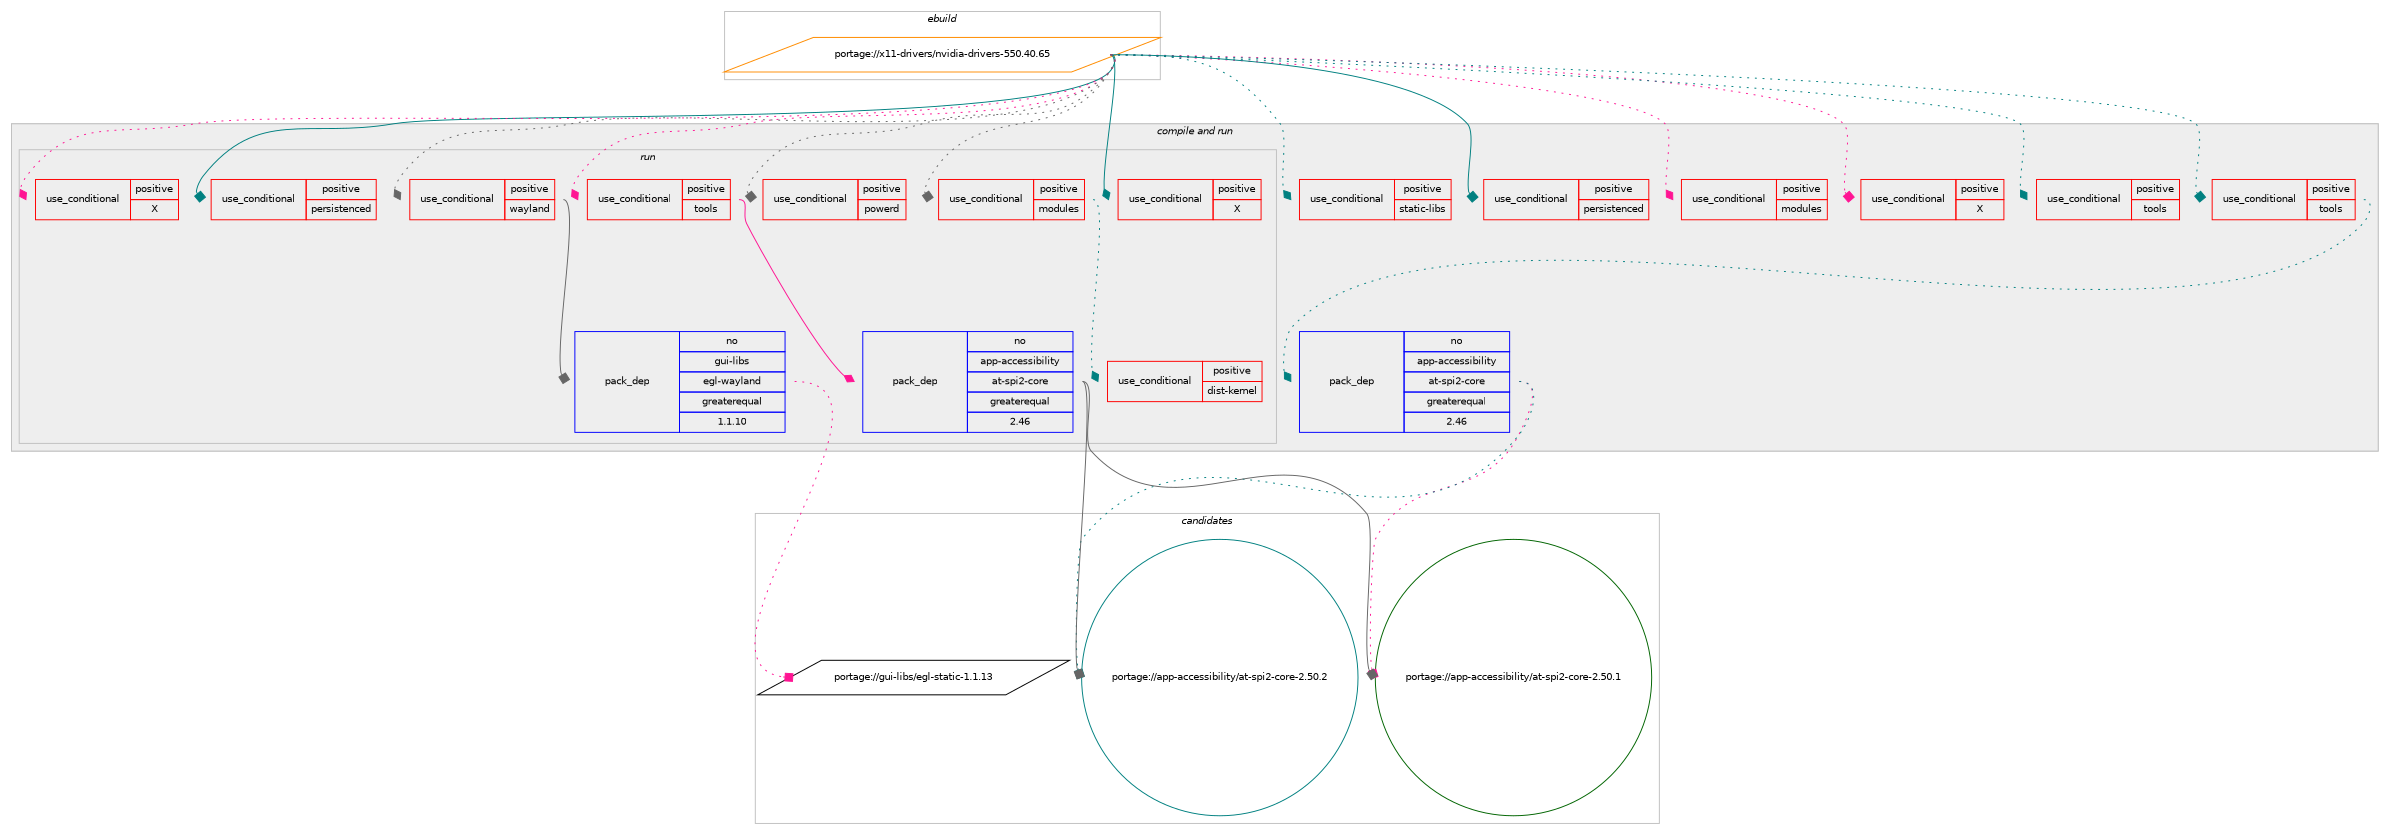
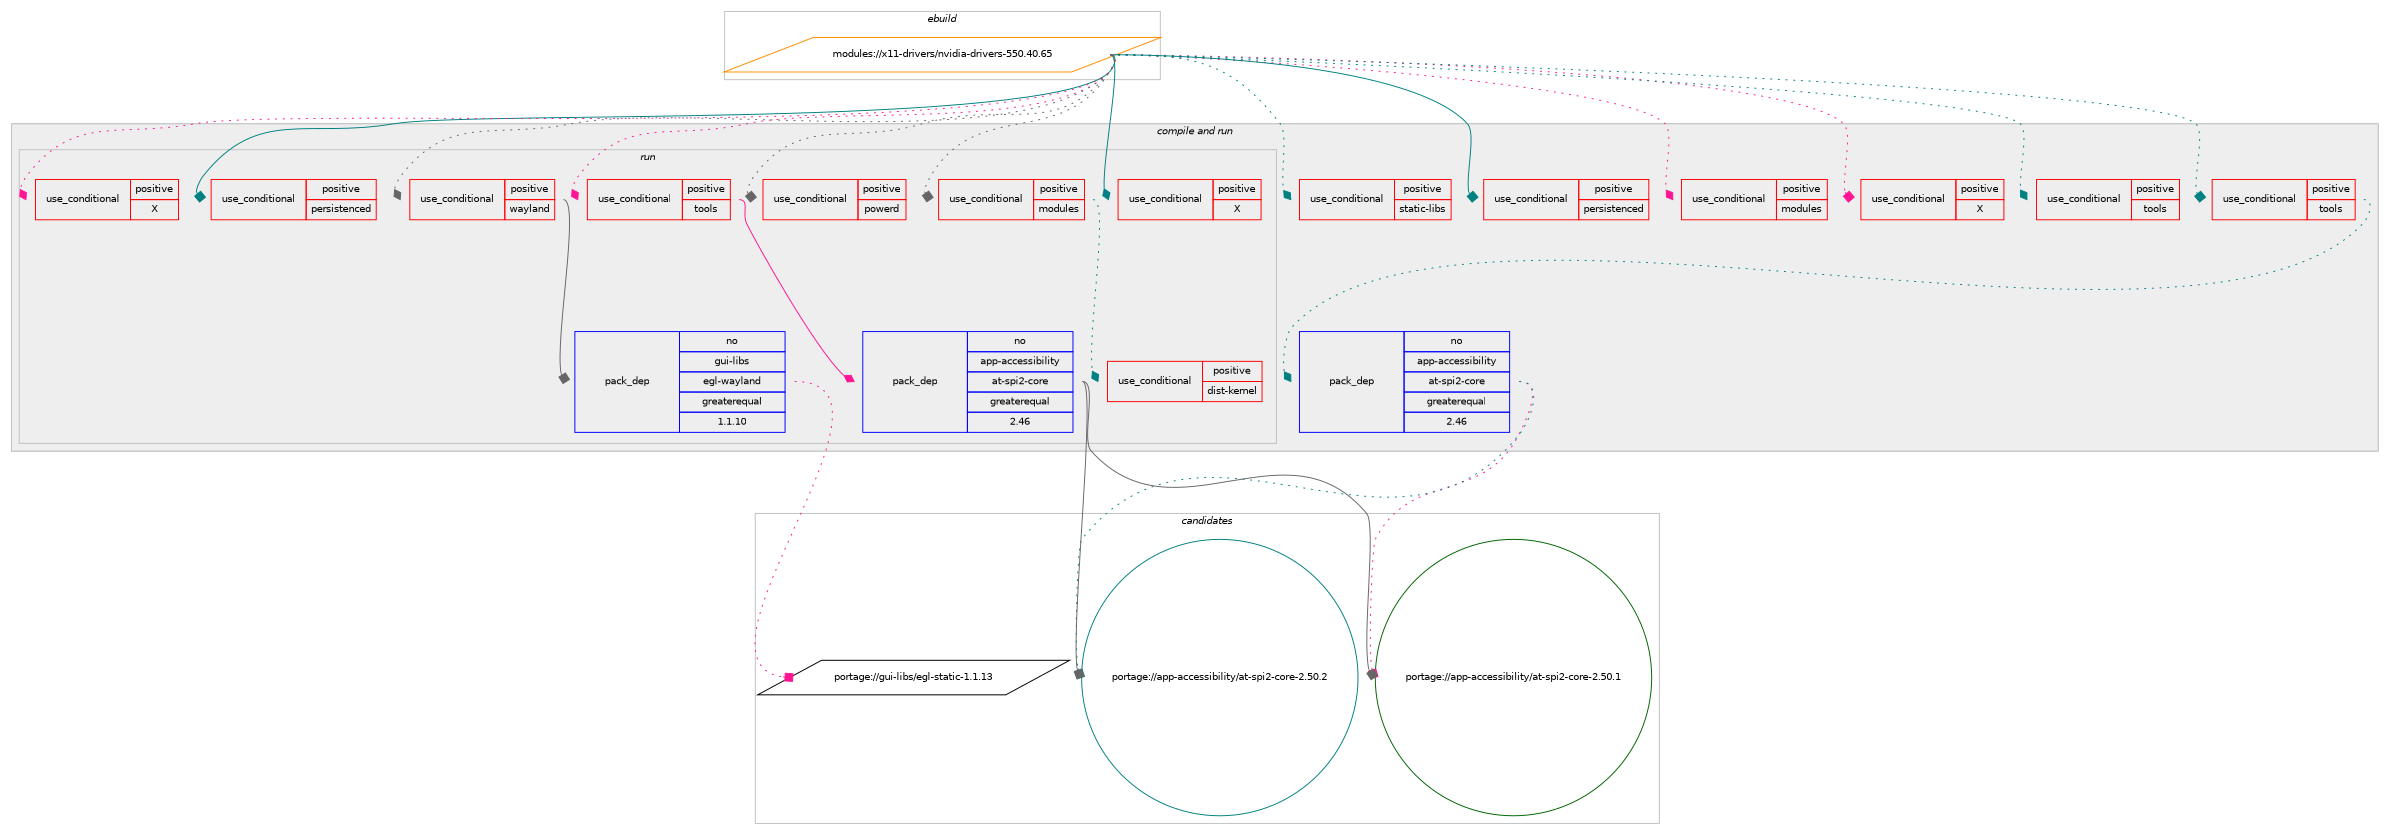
node "portage://x11-drivers/nvidia-drivers-550.40.65": label "portage://x11-drivers/nvidia-drivers-550.40.65" -> "modules://x11-drivers/nvidia-drivers-550.40.65"
